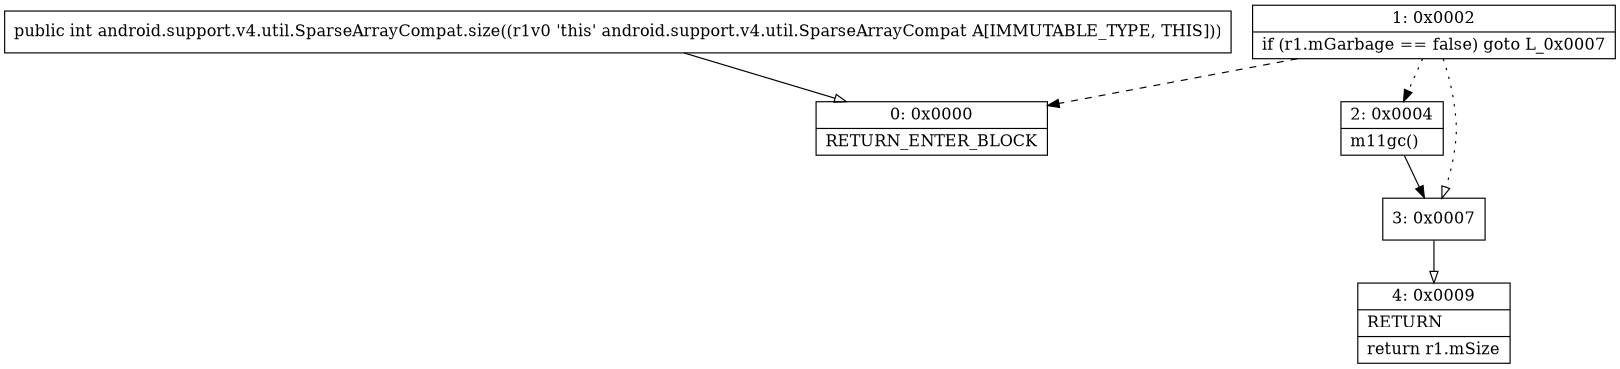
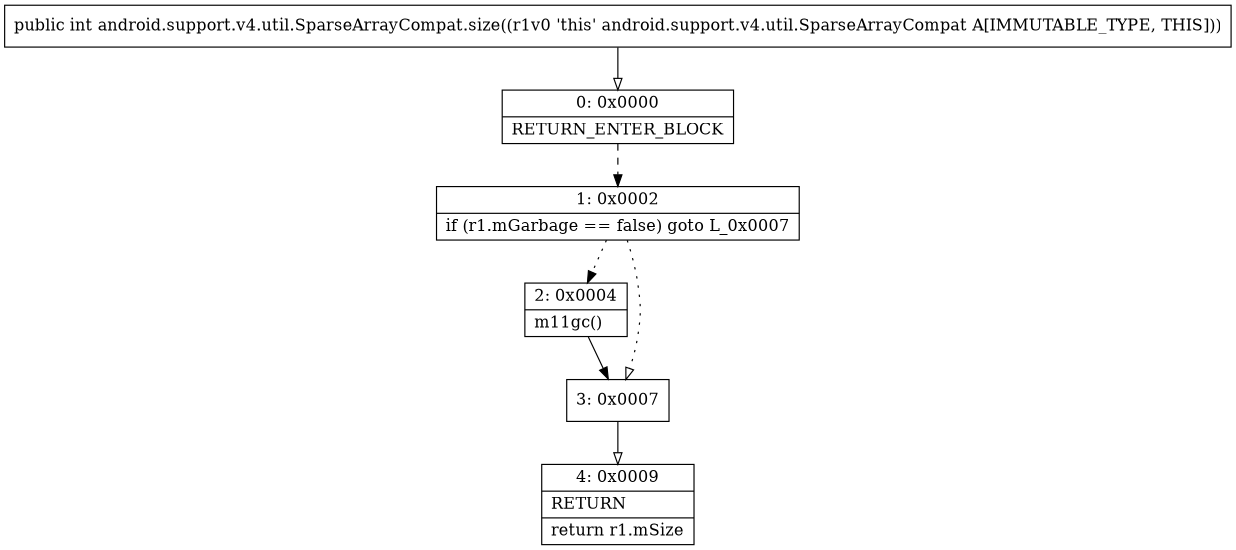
edge "1: 0x0002" -> "0: 0x0000": reversed
